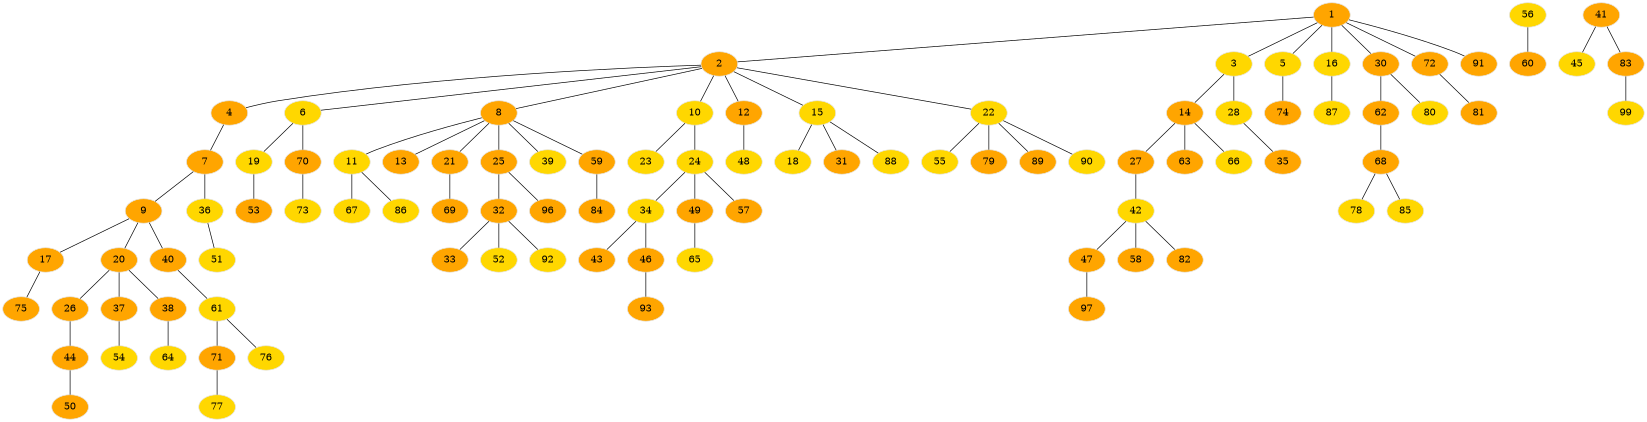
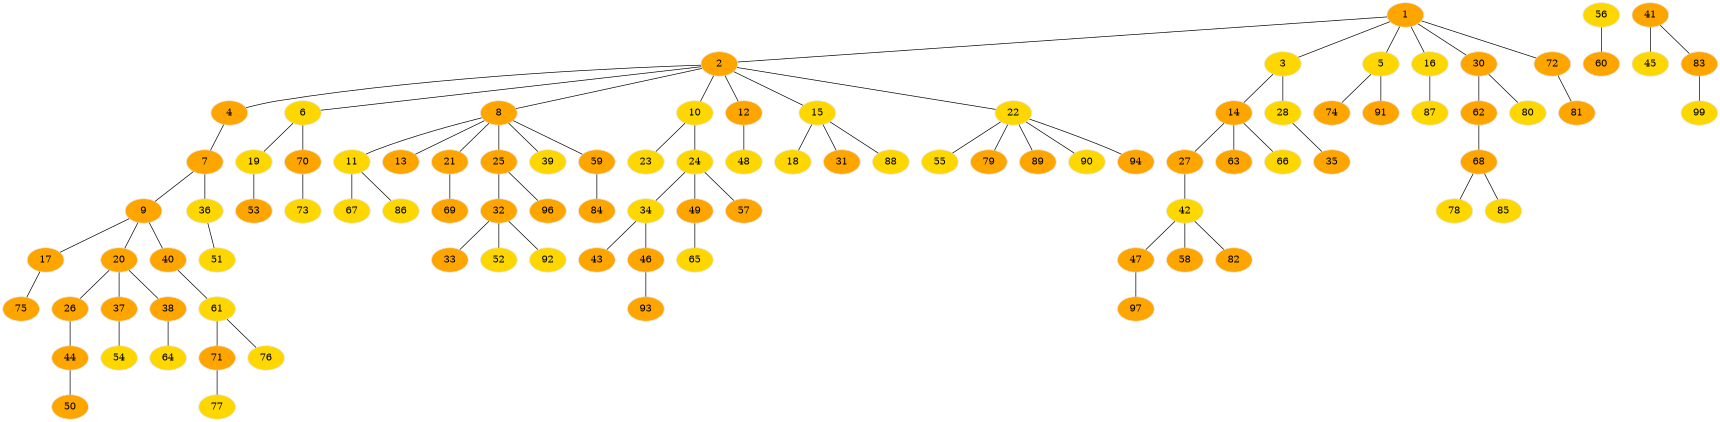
edge "1" -- "91": now "5" -- "91"
node "94": added
